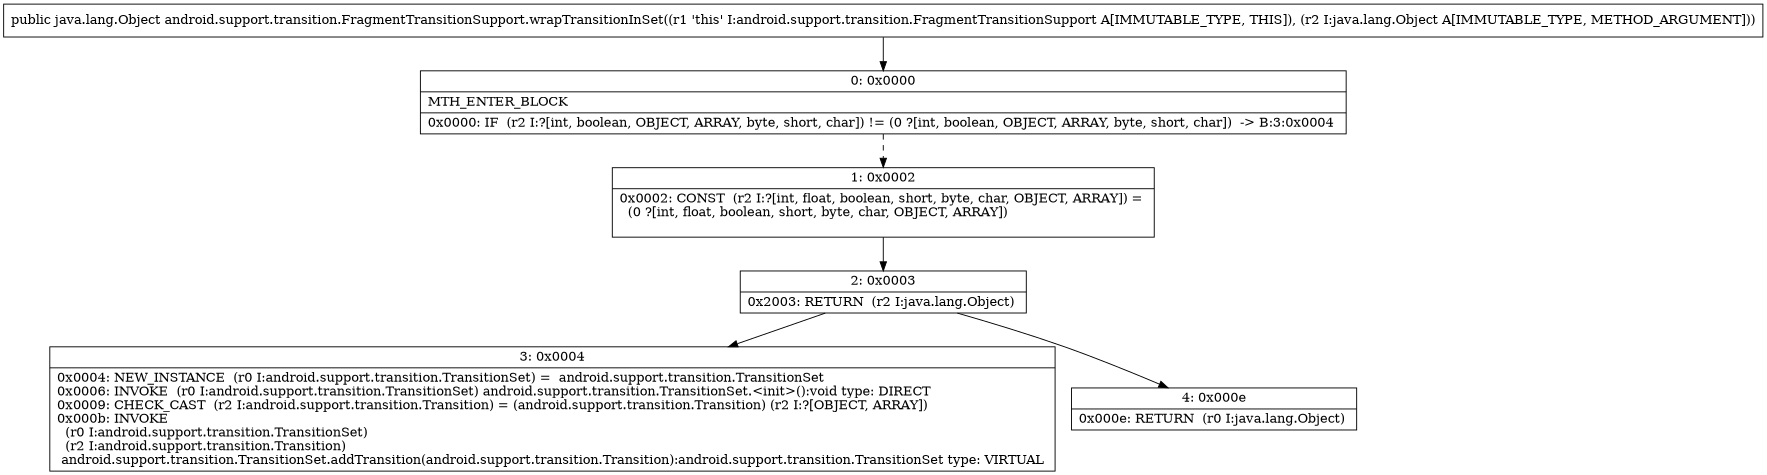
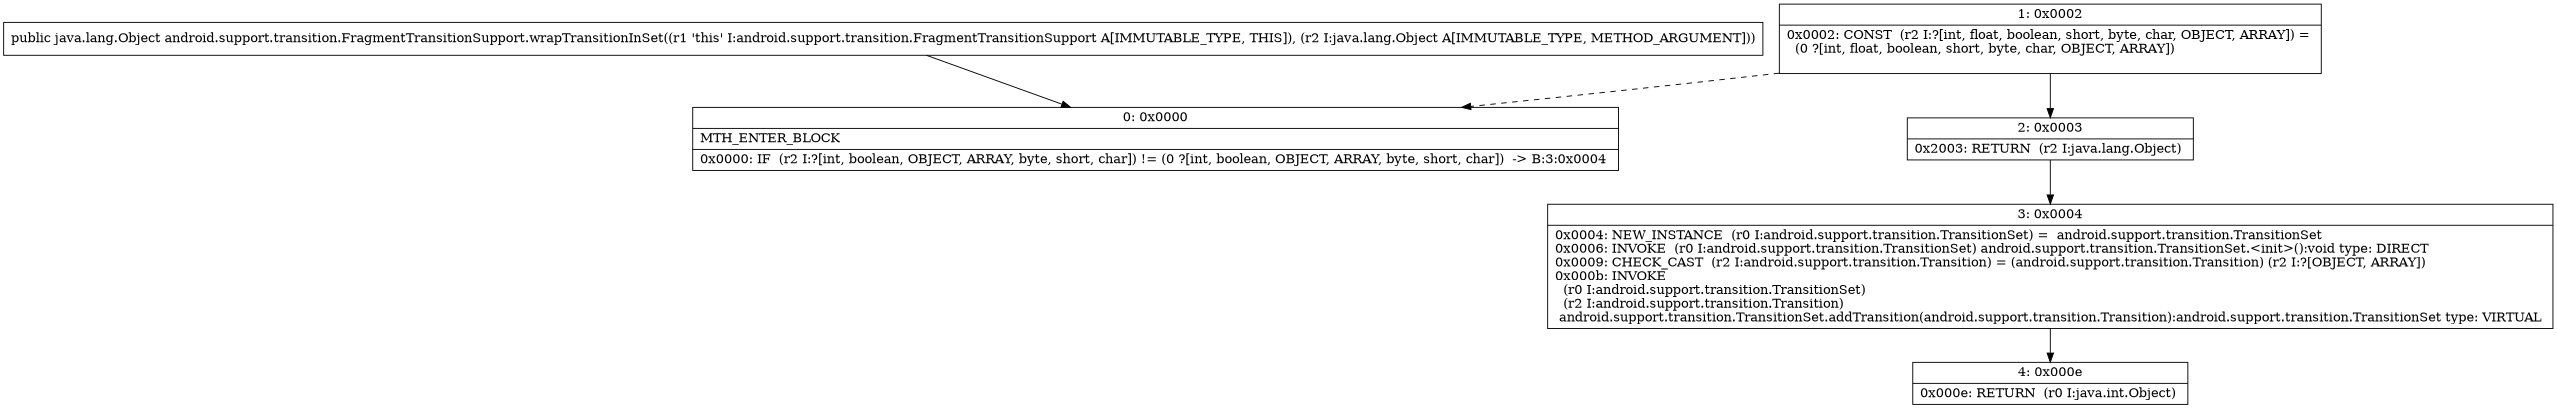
edge "0: 0x0000" -> "1: 0x0002": reversed
edge "2: 0x0003" -> "4: 0x000e": now "3: 0x0004" -> "4: 0x000e"
node "4: 0x000e": text "0x000e: RETURN  (r0 I:java.lang.Object)" -> "0x000e: RETURN  (r0 I:java.int.Object)"
